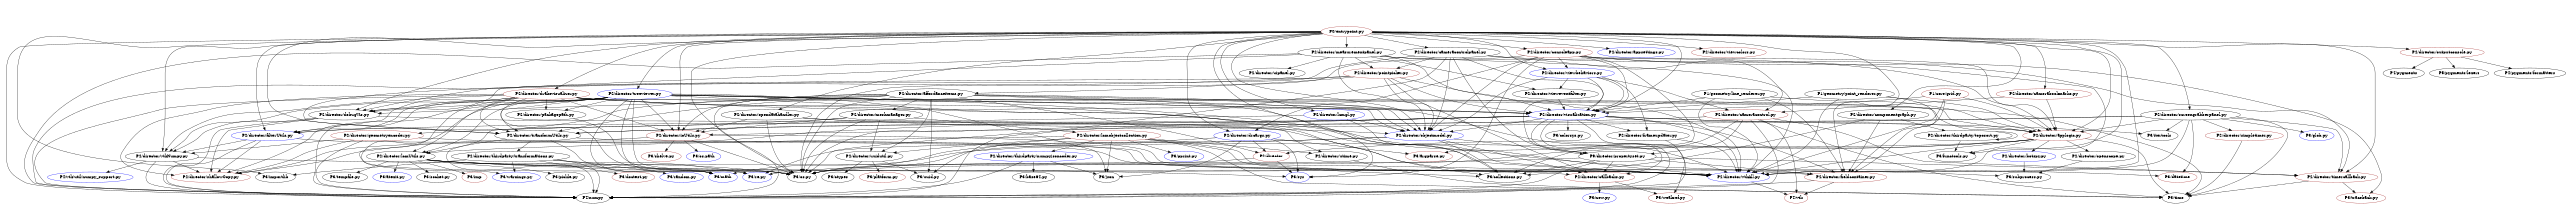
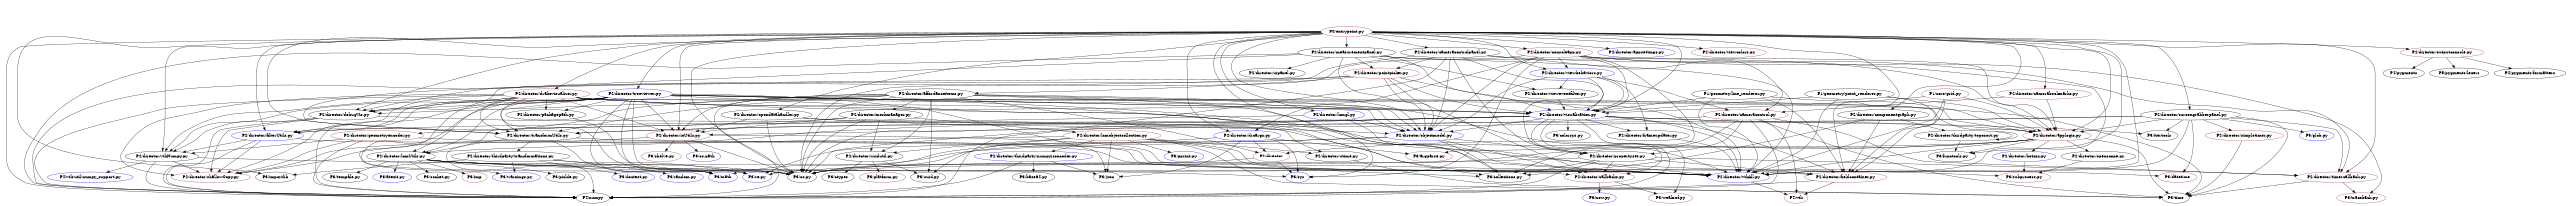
node "P9/director/propertyset.py": label "P9/director/propertyset.py" -> "P2/director/propertyset.py"
edge "P2/director/thirdparty/transformations.py" -> "P4/numpy": removed
node "P3/doctest.py": color brown -> blue
node "P3/subprocess.py": color black -> brown
edge "P2/director/frameupdater.py" -> "P4/numpy": removed
